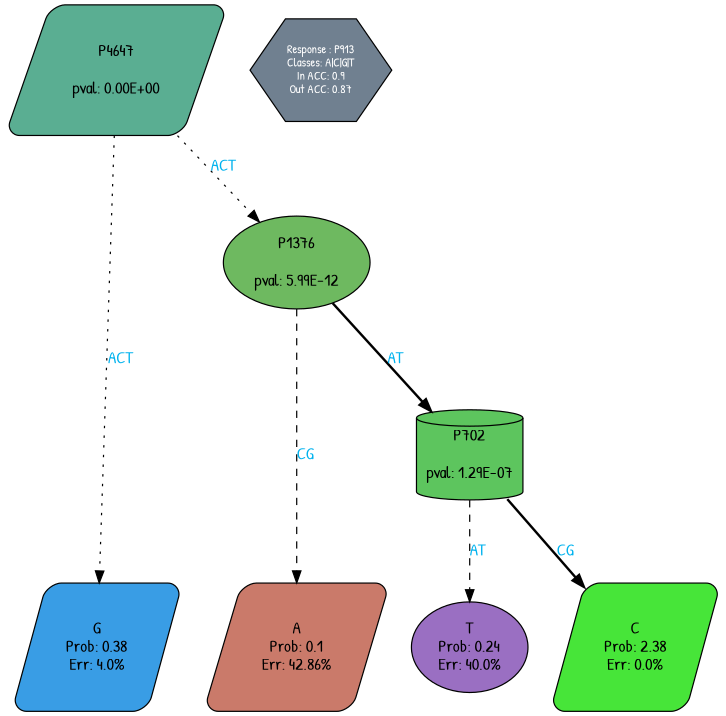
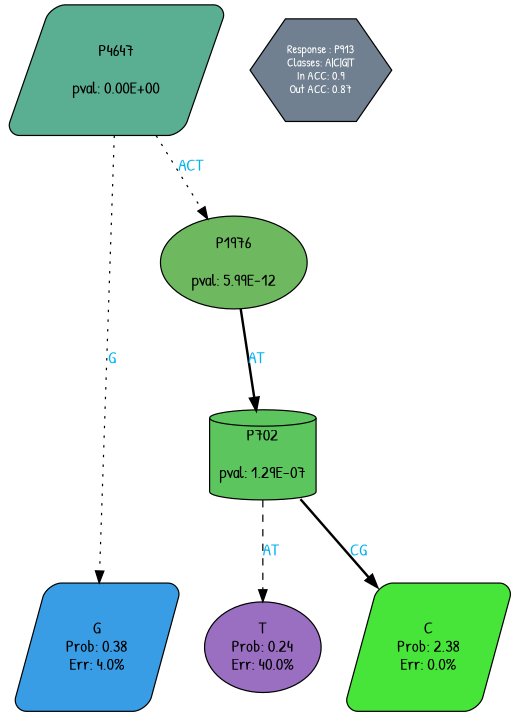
node "P1376 pval: 5.99E-12": label "P1376 pval: 5.99E-12" -> "P1976 pval: 5.99E-12"
edge "P4647 pval: 0.00E+00" -> "G Prob: 0.38 Err: 4.0%": label "ACT" -> "G"
node "A Prob: 0.1 Err: 42.86%": removed
